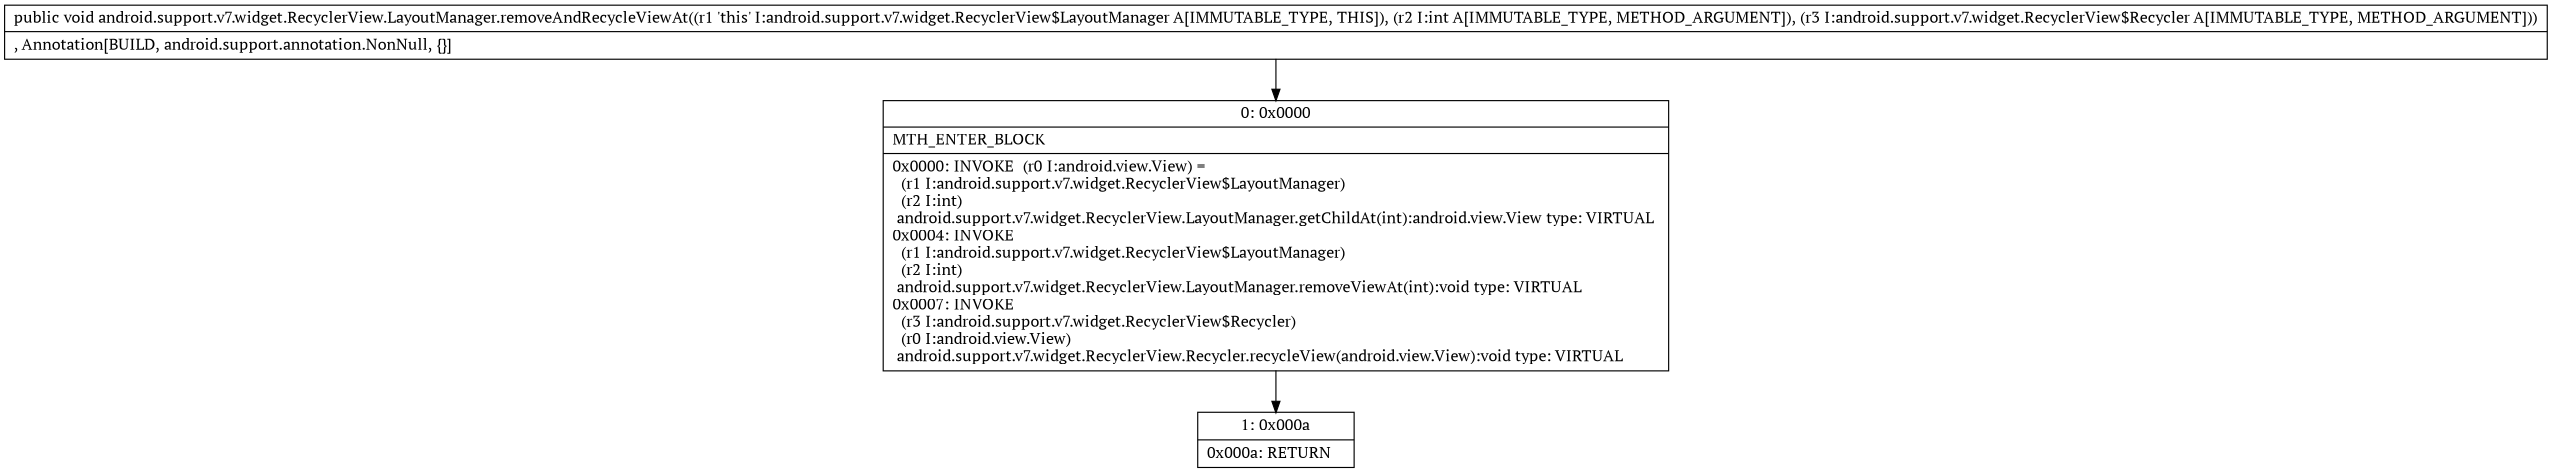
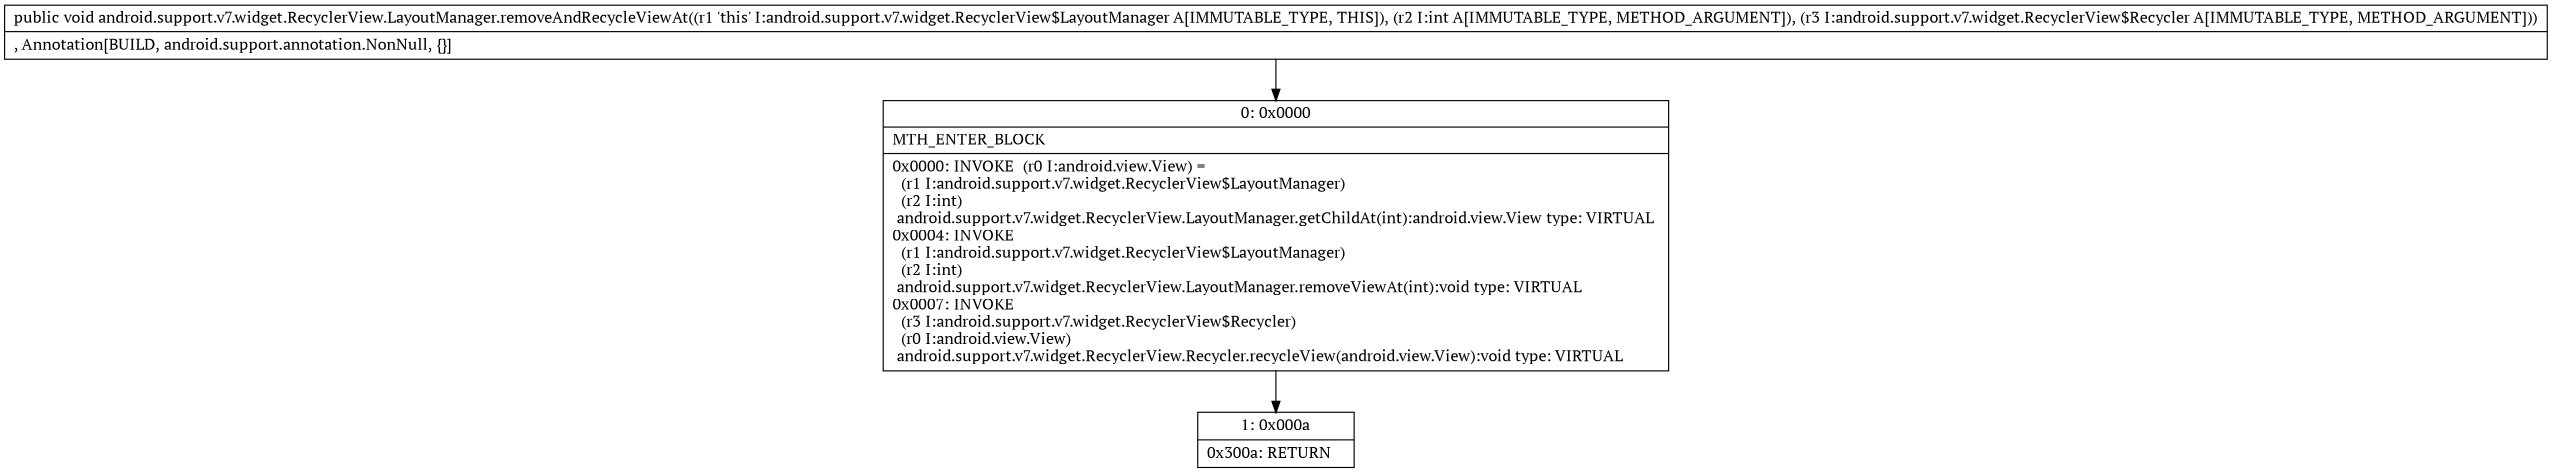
node "1: 0x000a": text "0x000a: RETURN" -> "0x300a: RETURN"
